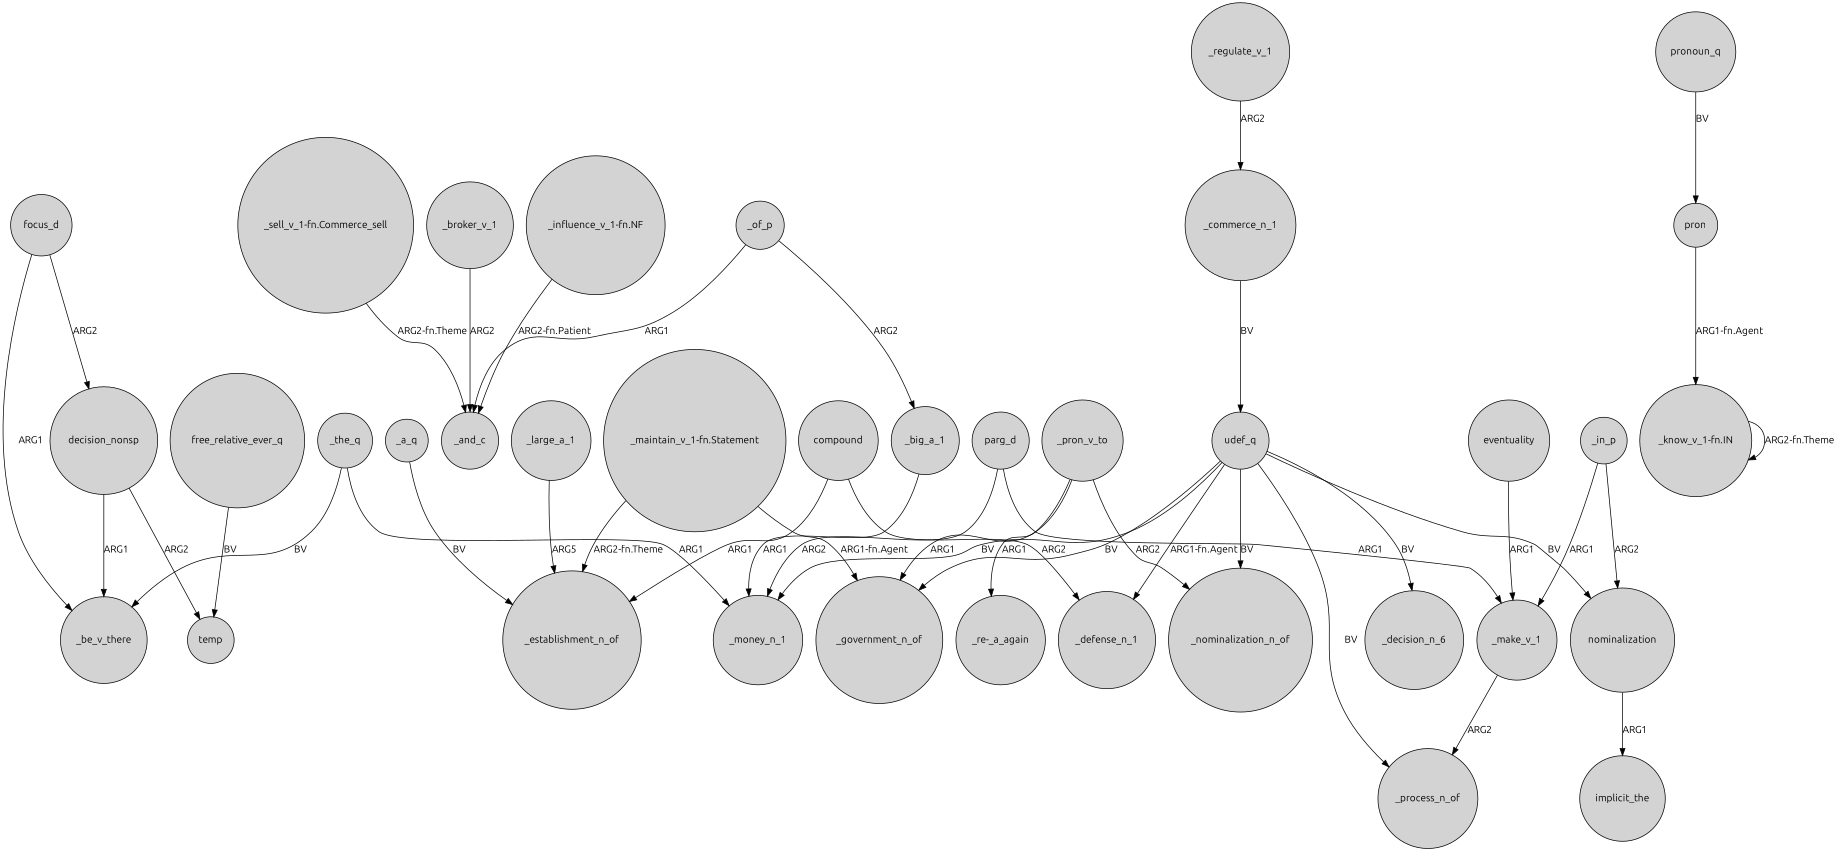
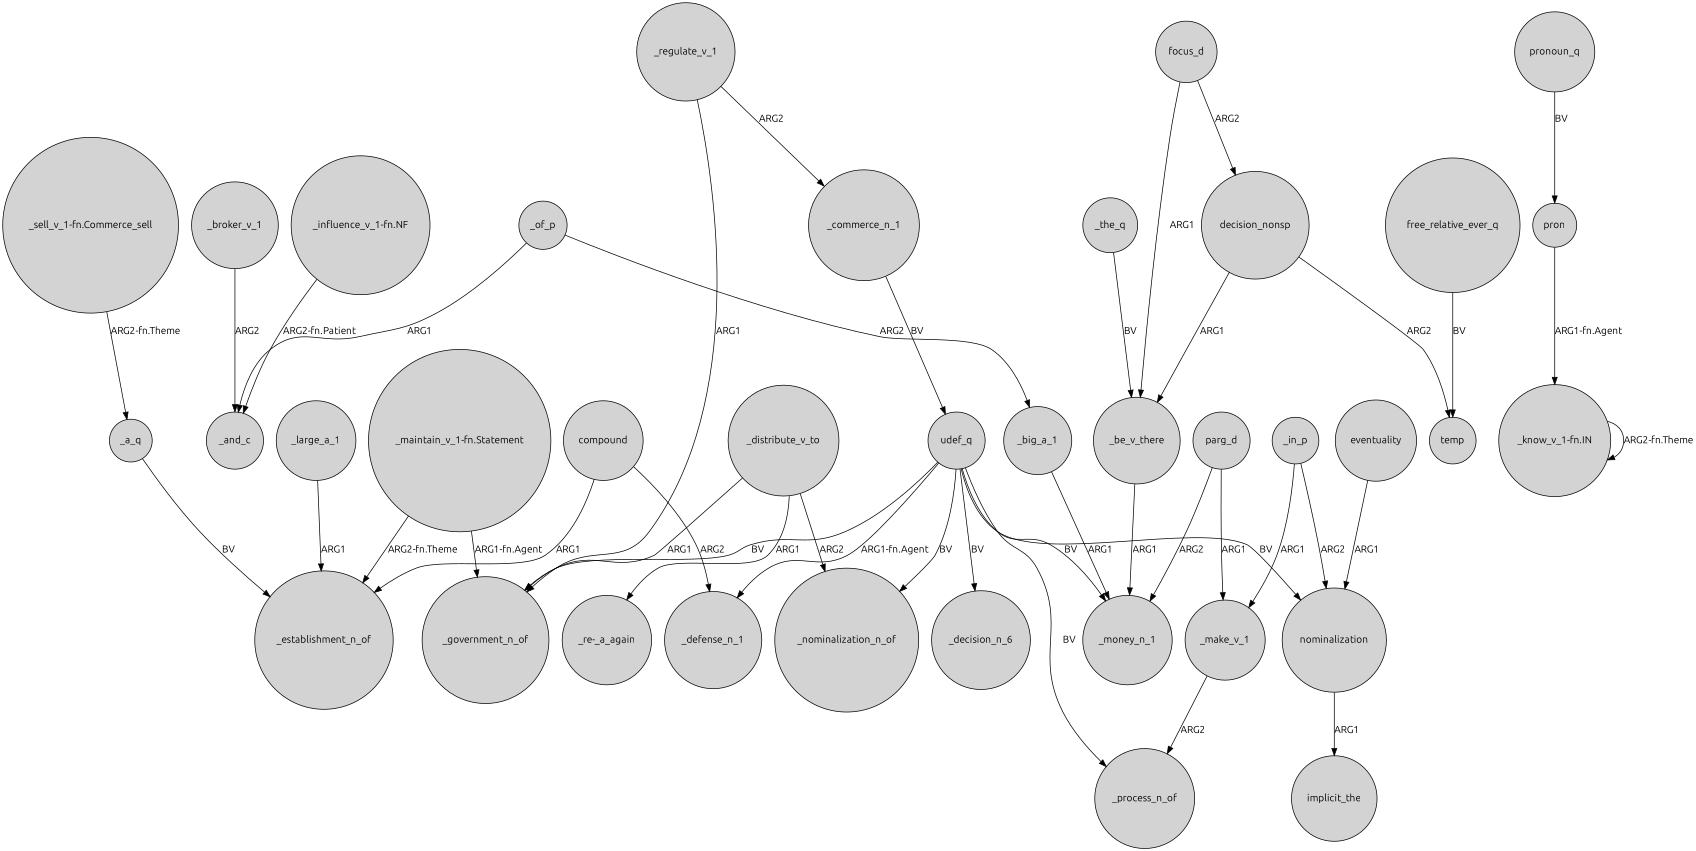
edge "_sell_v_1-fn.Commerce_sell" -> "_and_c": now "_sell_v_1-fn.Commerce_sell" -> "_a_q"
edge "_regulate_v_1" -> "_government_n_of": added, label "ARG1"
node "_pron_v_to": label "_pron_v_to" -> "_distribute_v_to"
edge "eventuality" -> "_make_v_1": now "eventuality" -> "nominalization"
edge "_the_q" -> "_money_n_1": now "_be_v_there" -> "_money_n_1"
edge "_large_a_1" -> "_establishment_n_of": label "ARG5" -> "ARG1"
